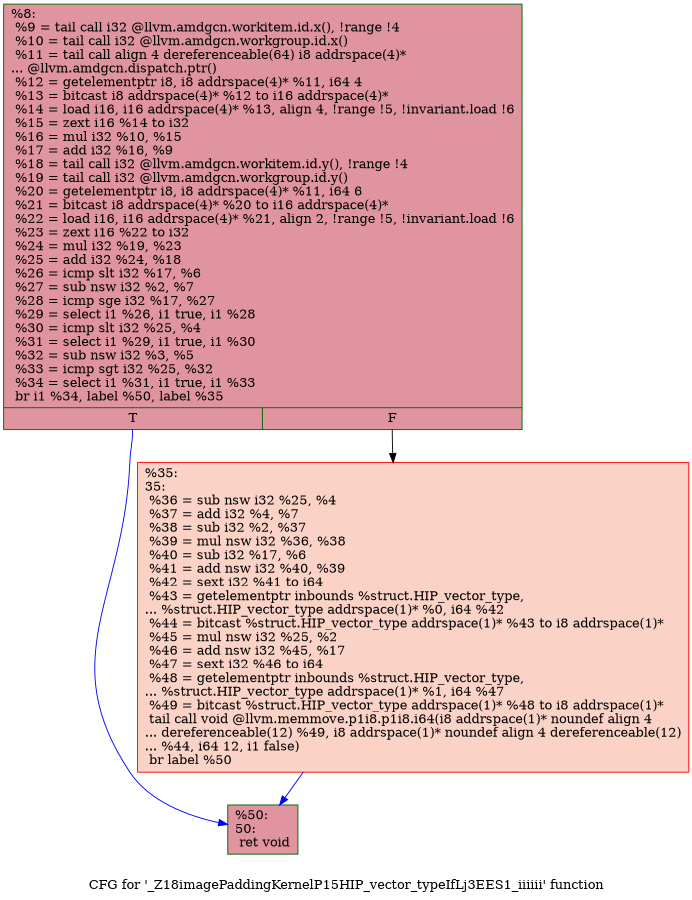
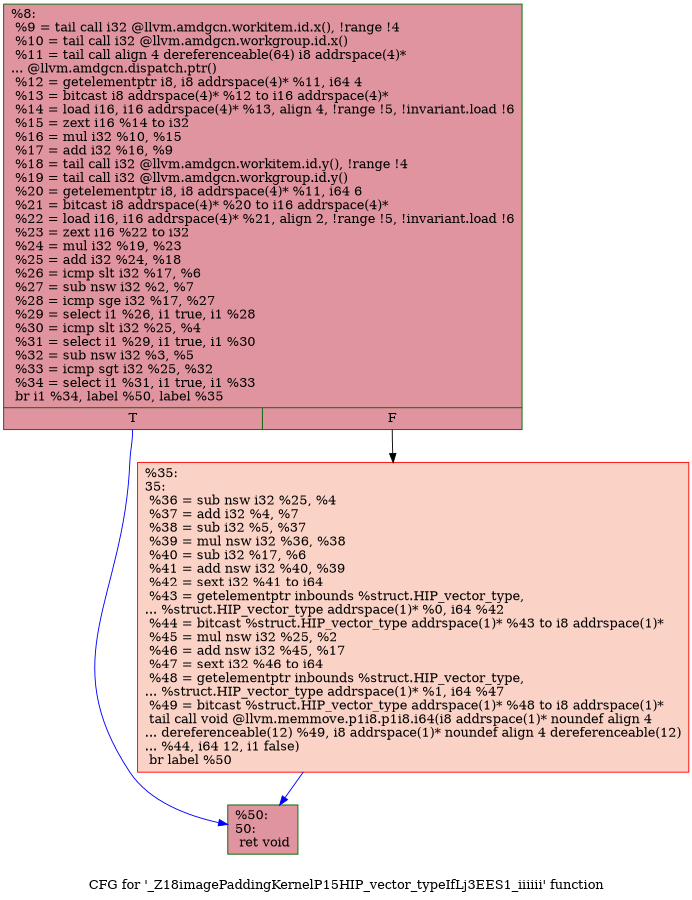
node "%35:": text "%38 = sub i32 %2, %37" -> "%38 = sub i32 %5, %37"
